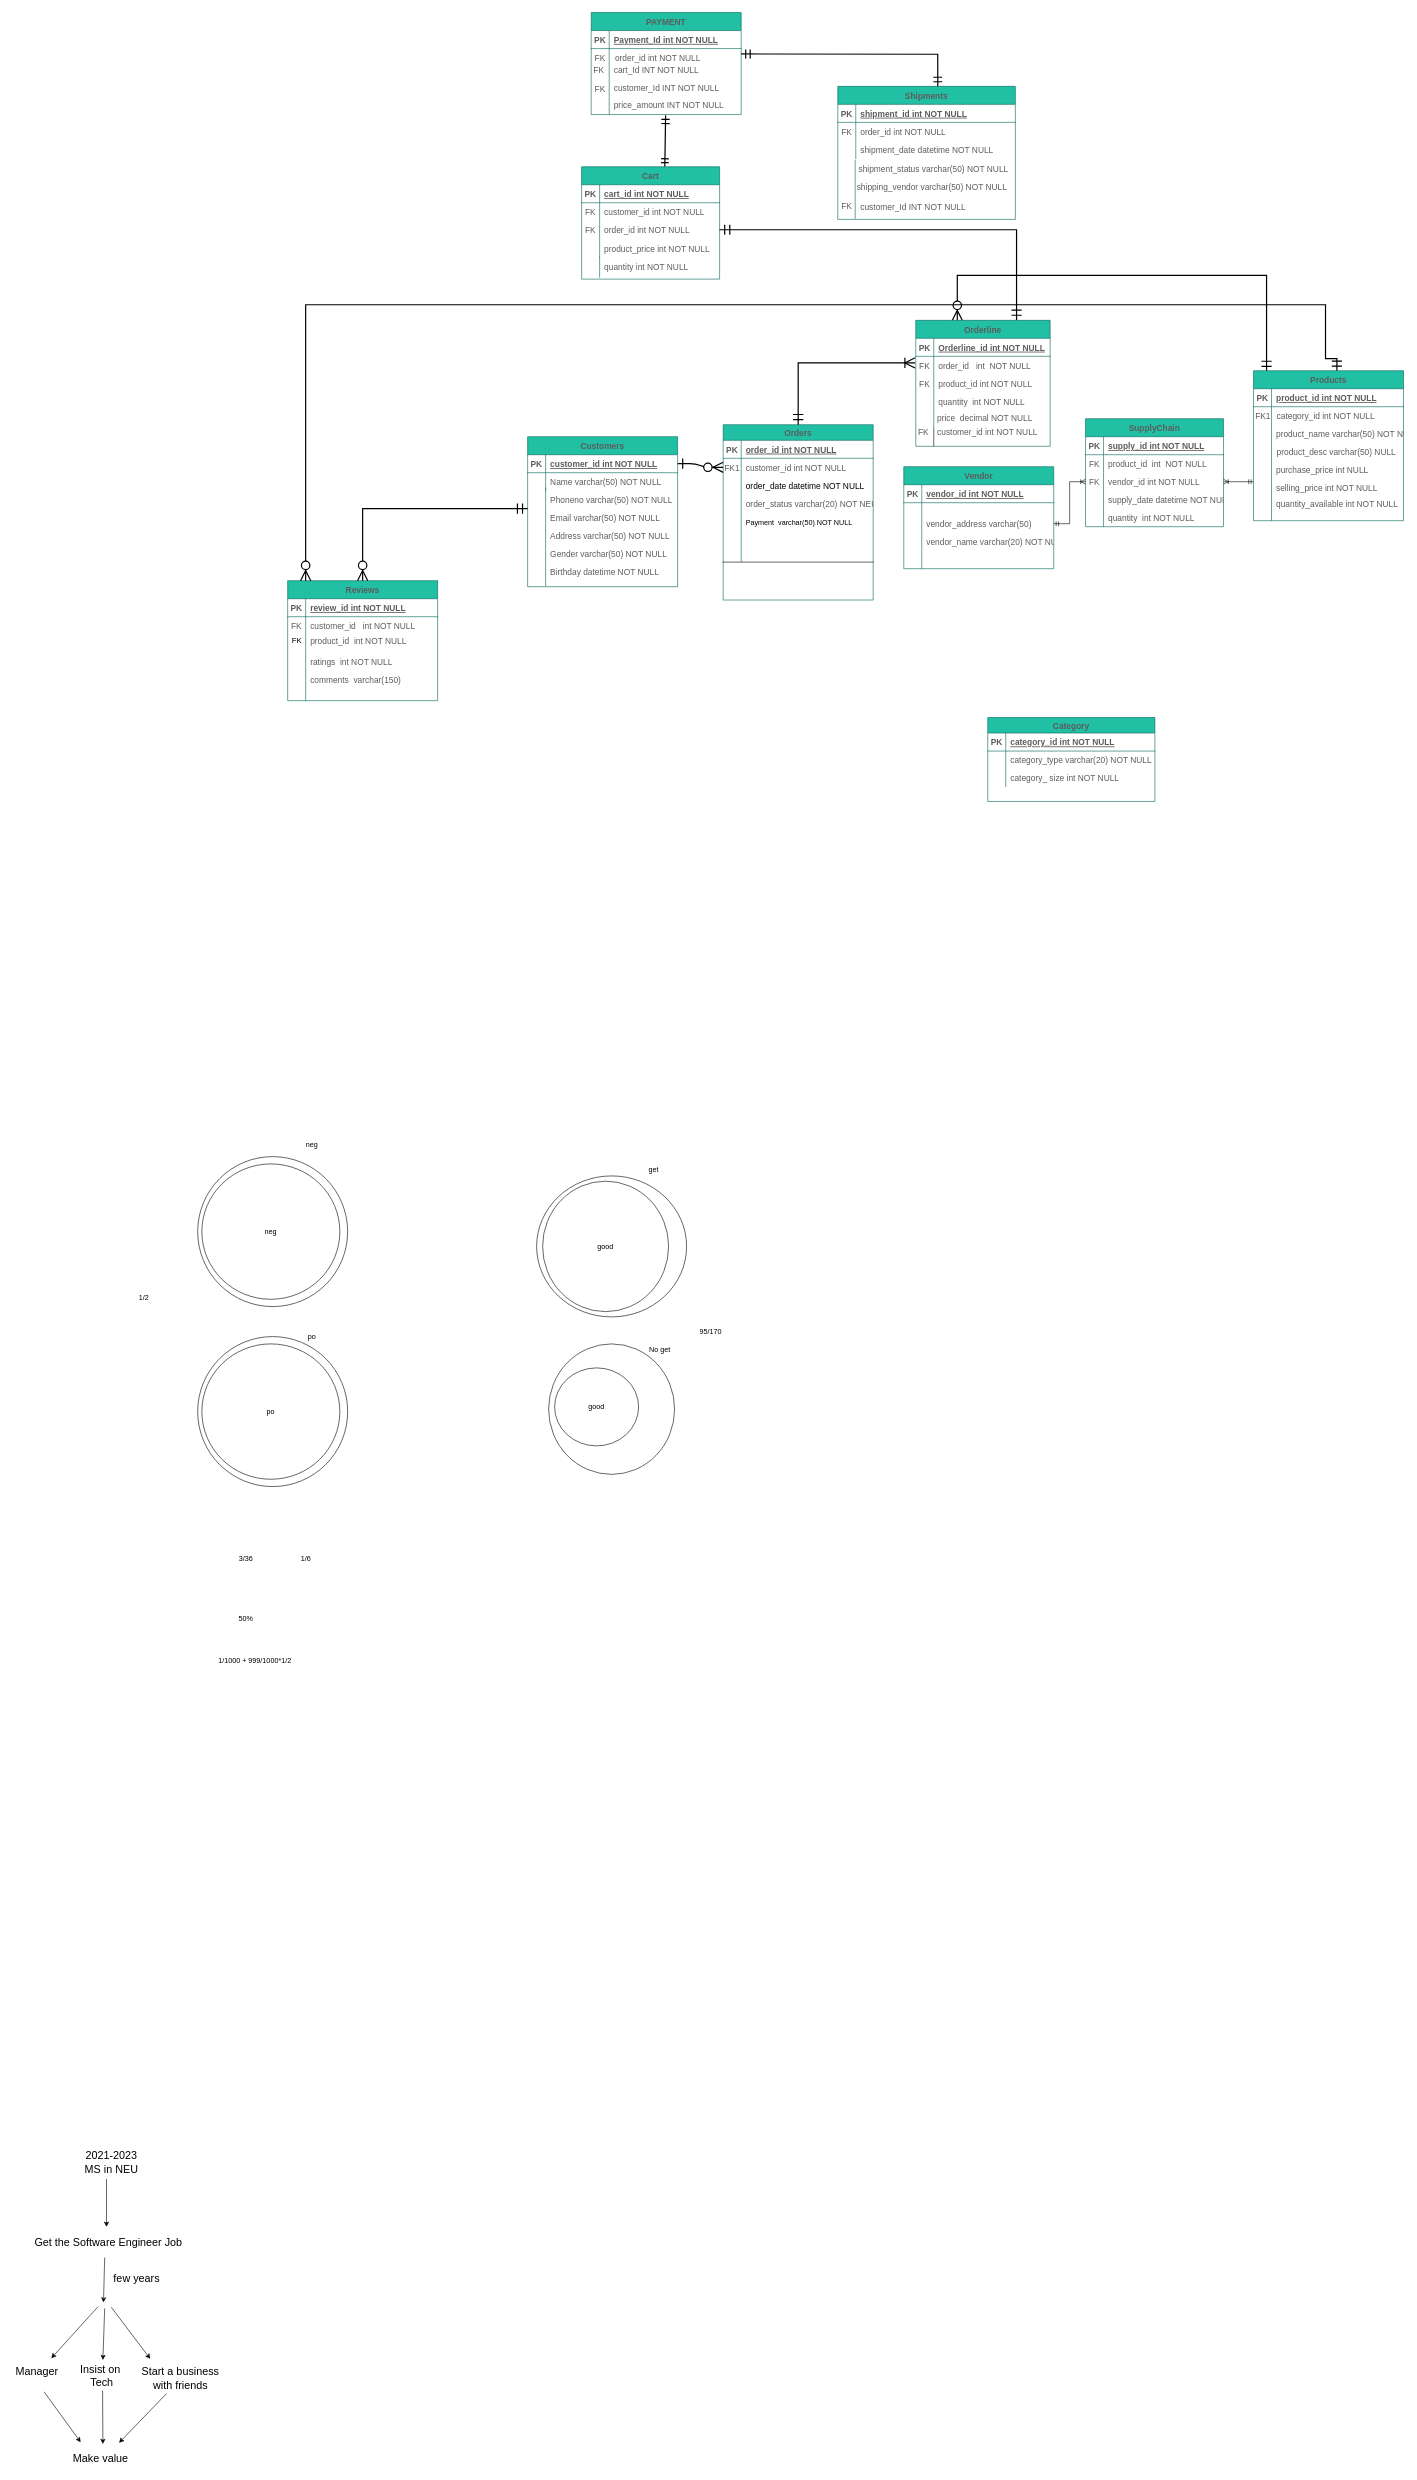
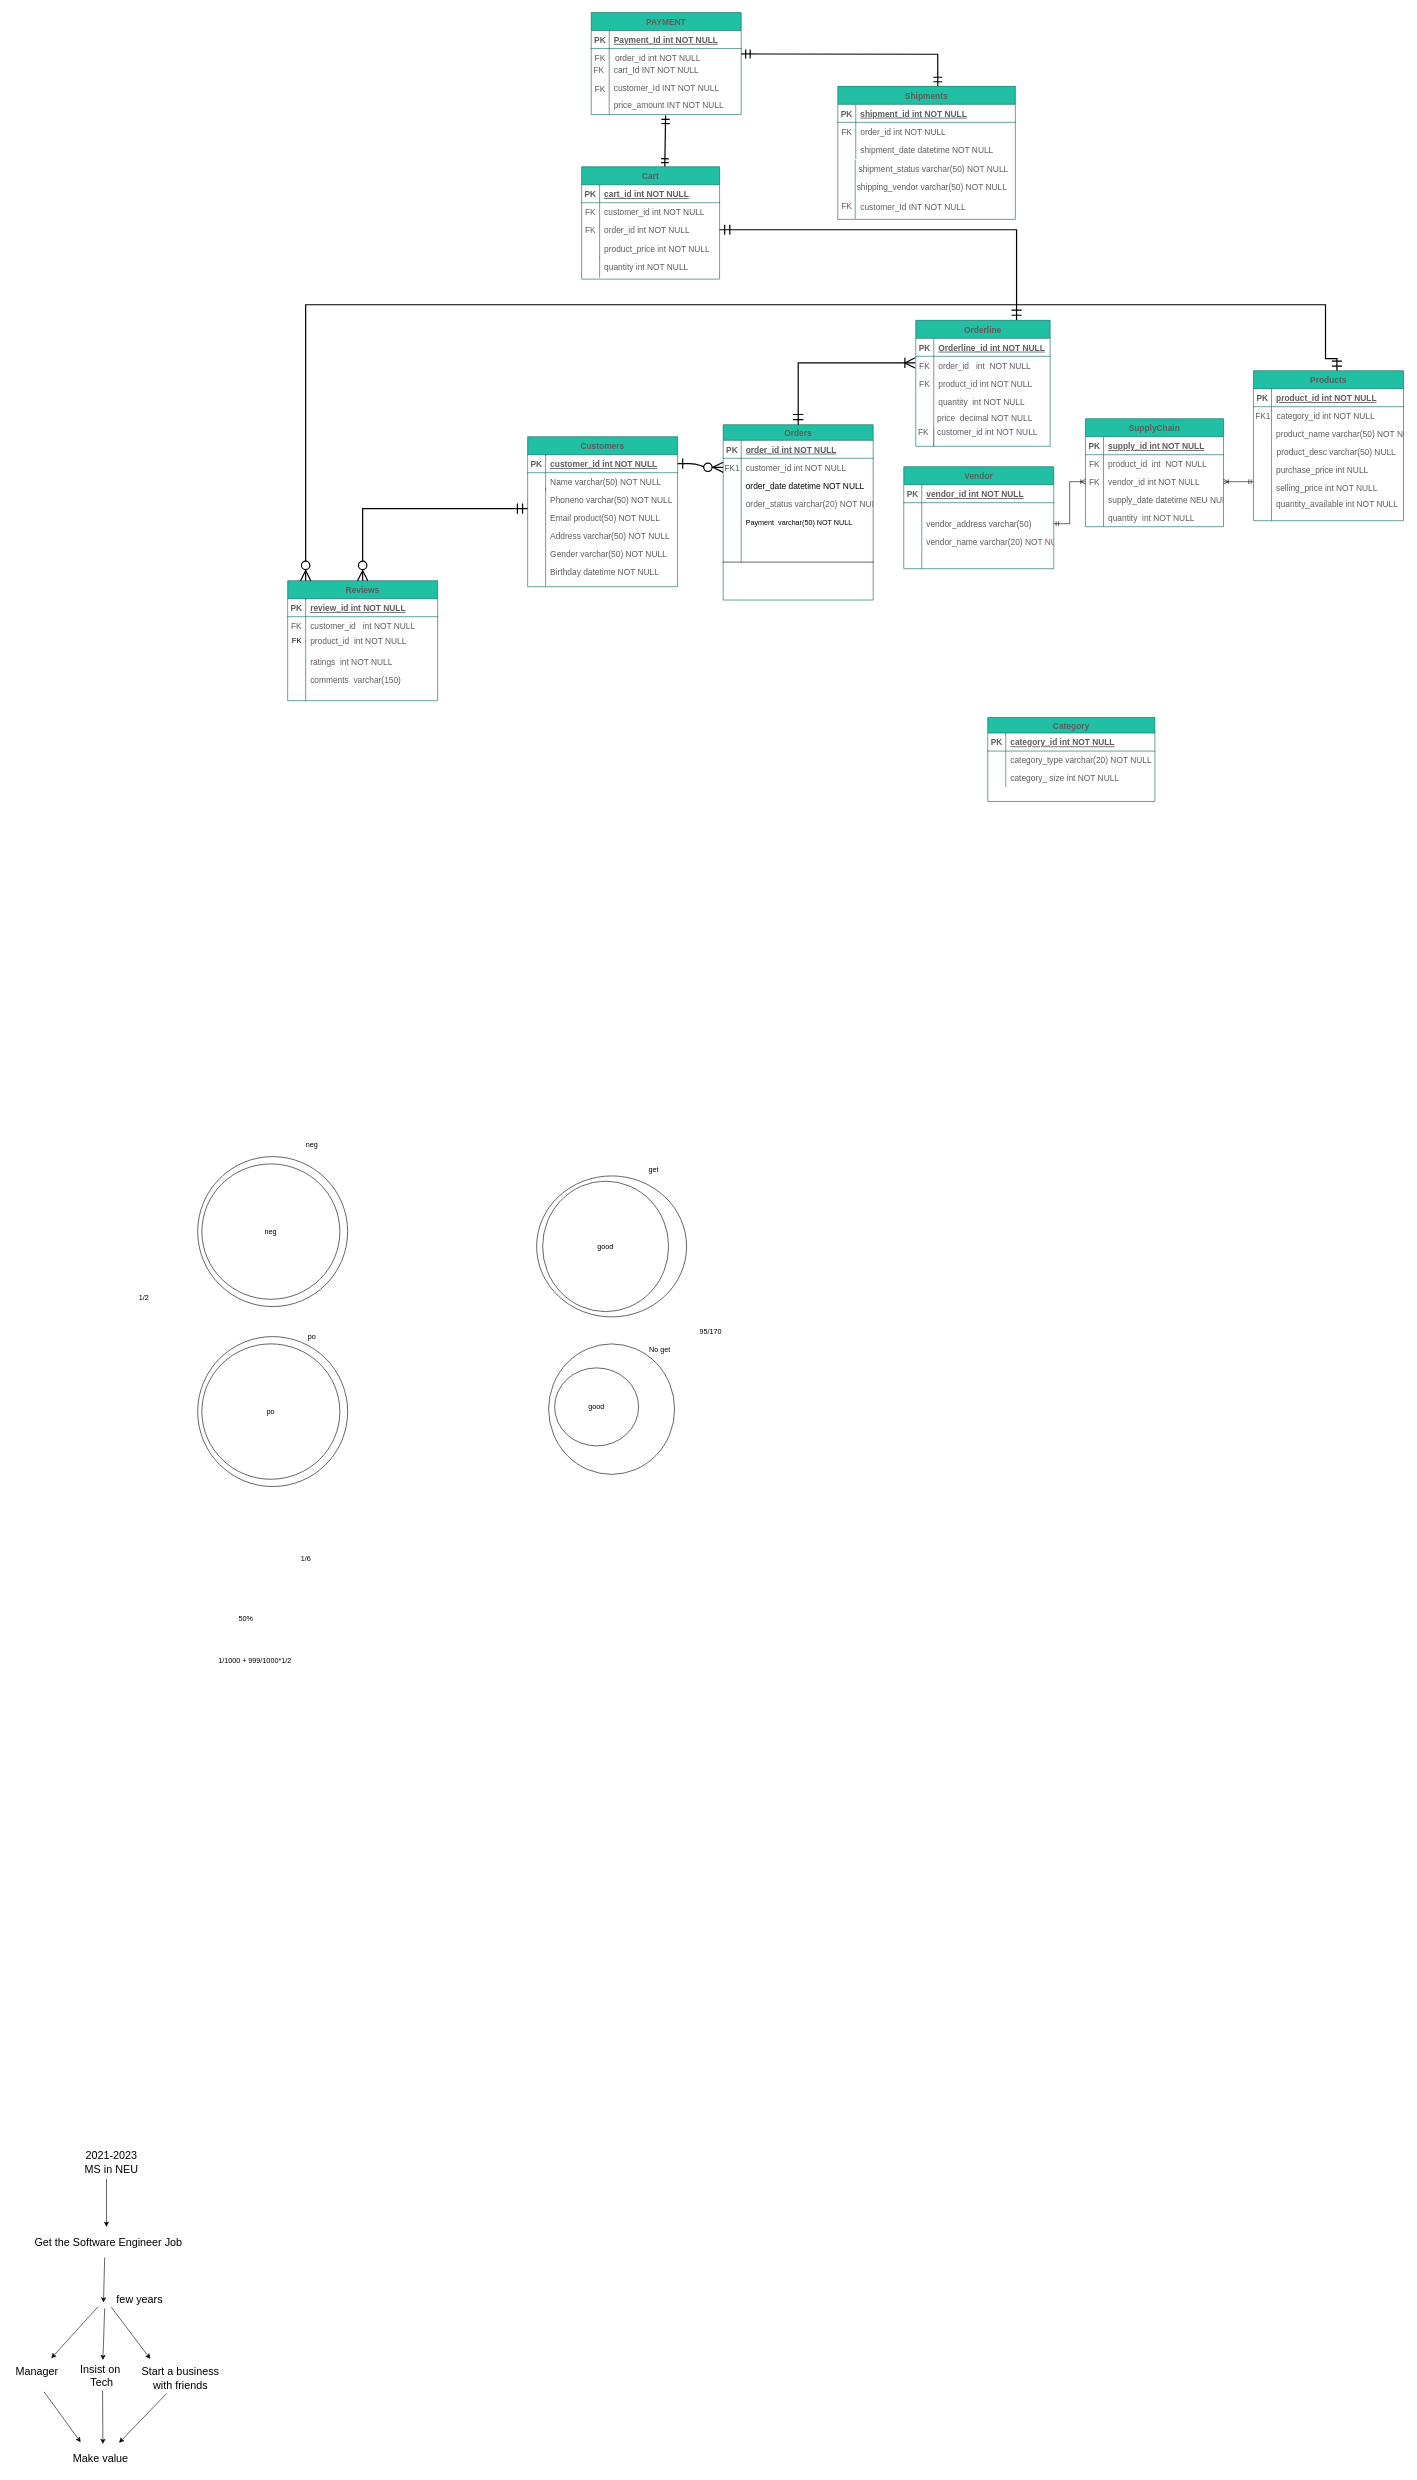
edge "Orderline" -- "Products": removed
node "supply_date datetime NOT NULL": label "supply_date datetime NOT NULL" -> "supply_date datetime NEU NULL"
node "order_status varchar(20) NOT NEU": label "order_status varchar(20) NOT NEU" -> "order_status varchar(20) NOT NULL"
node "Email varchar(50) NOT NULL": label "Email varchar(50) NOT NULL" -> "Email product(50) NOT NULL"
node "3/36": removed
node "few years": moved (136, 2279) -> (139, 2300)
